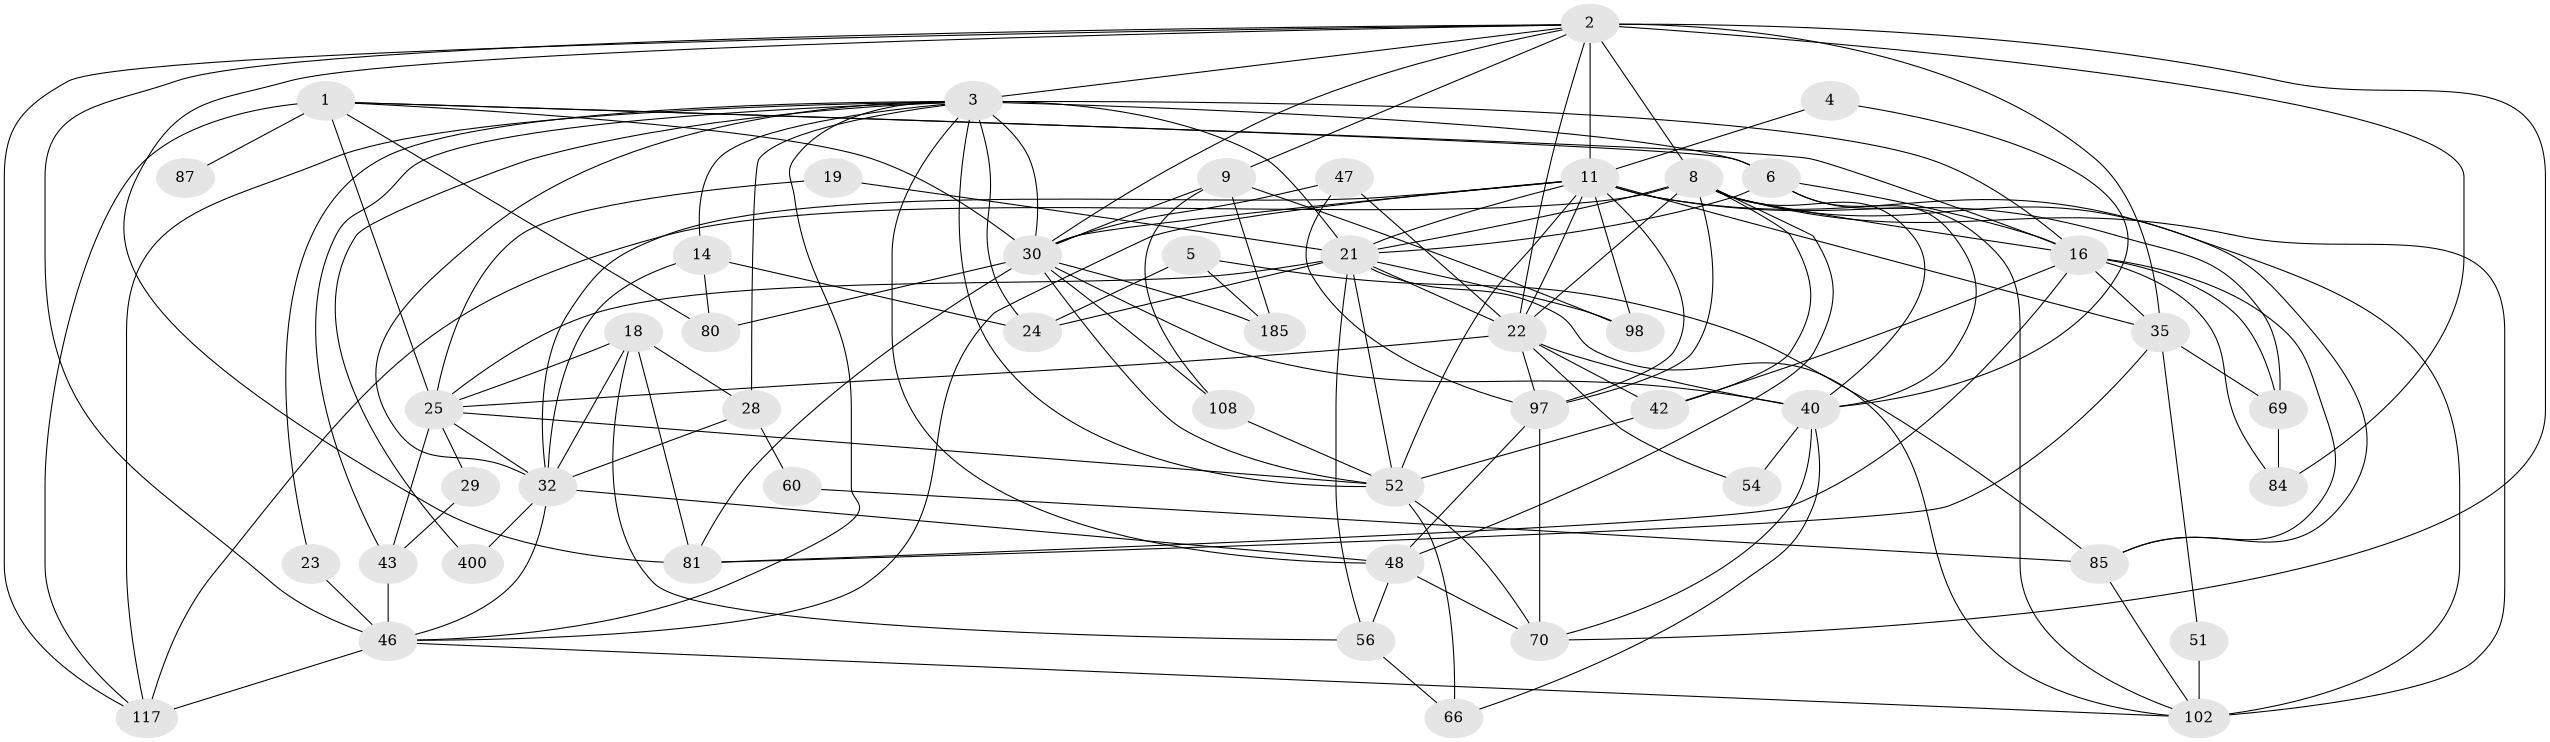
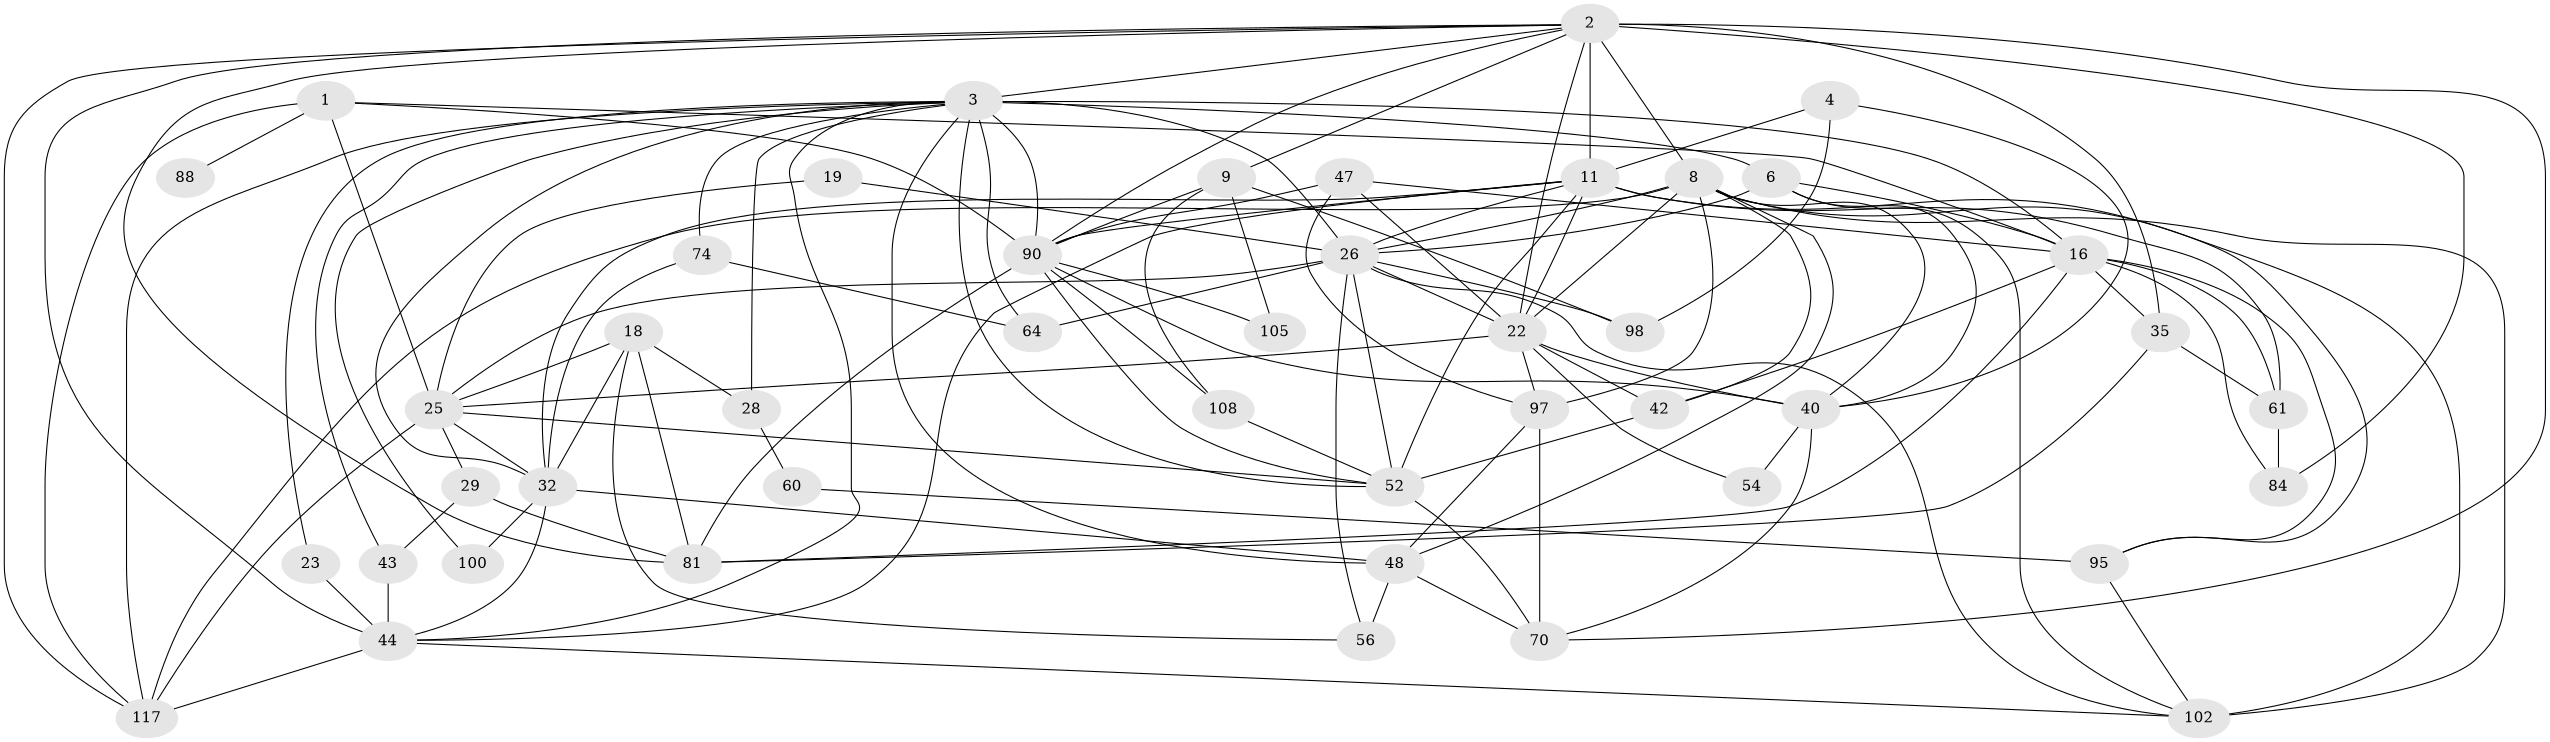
edge "1" -- "6": removed
node "87": label "87" -> "88"
edge "8" -- "16": now "47" -- "16"
node "14": label "14" -> "74"
node "30": label "30" -> "90"
node "5": removed
node "21": label "21" -> "26"
edge "11" -- "35": removed
edge "11" -- "98": now "4" -- "98"
edge "11" -- "97": removed
node "80": removed
node "24": label "24" -> "64"
node "185": label "185" -> "105"
node "69": label "69" -> "61"
edge "28" -- "32": removed
edge "25" -- "43": now "25" -- "117"
edge "29" -- "81": added
node "400": label "400" -> "100"
node "85": label "85" -> "95"
node "46": label "46" -> "44"
node "51": removed
node "66": removed
